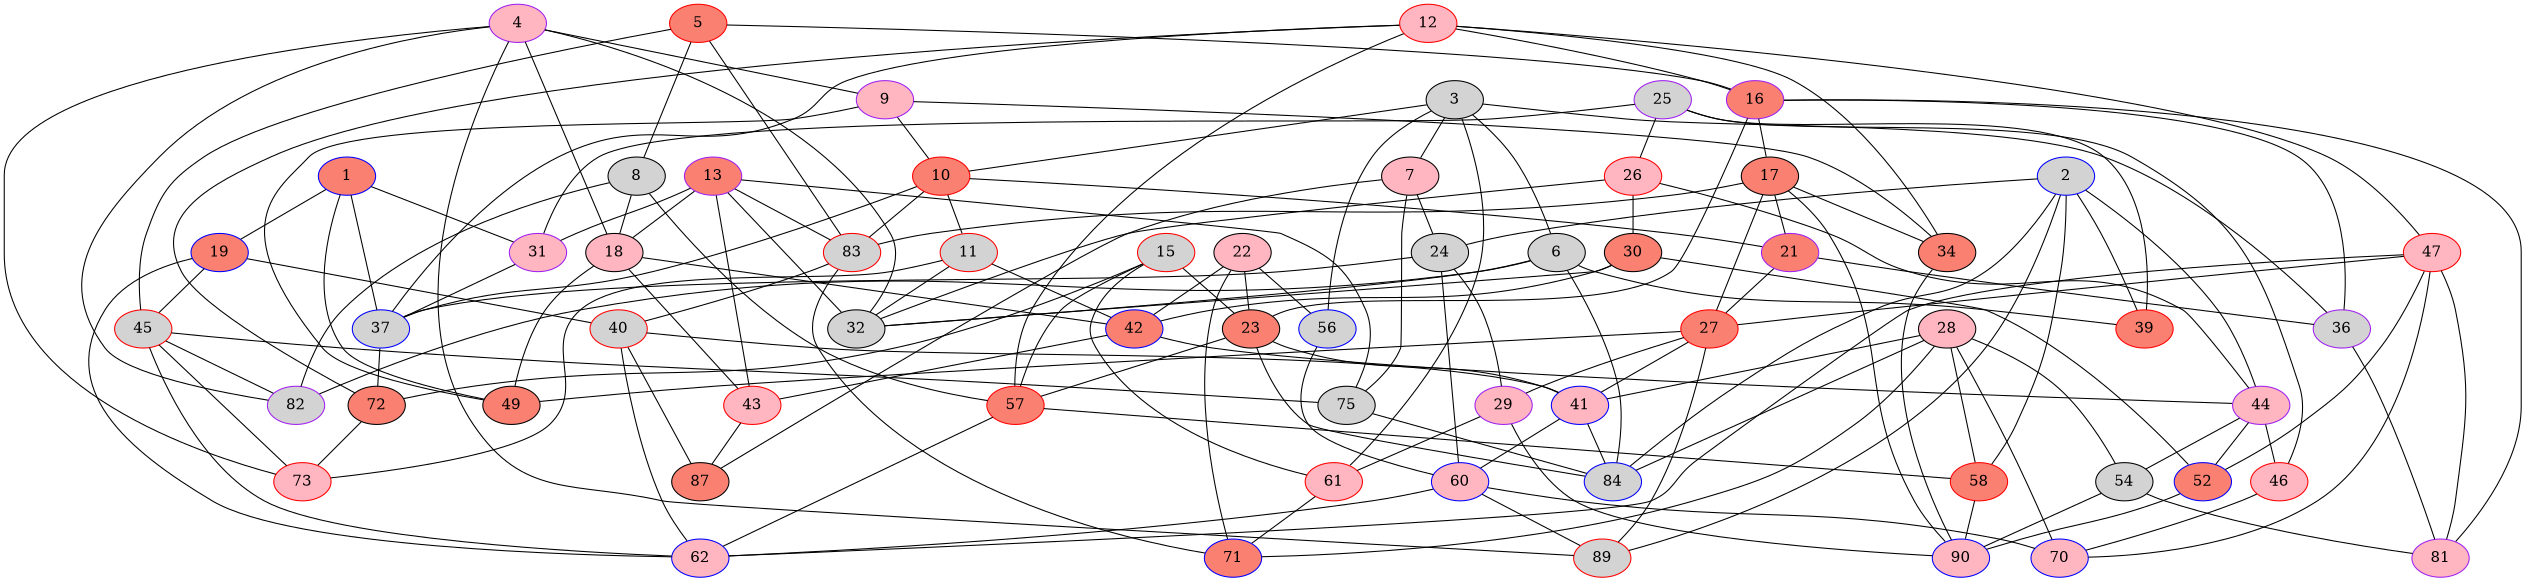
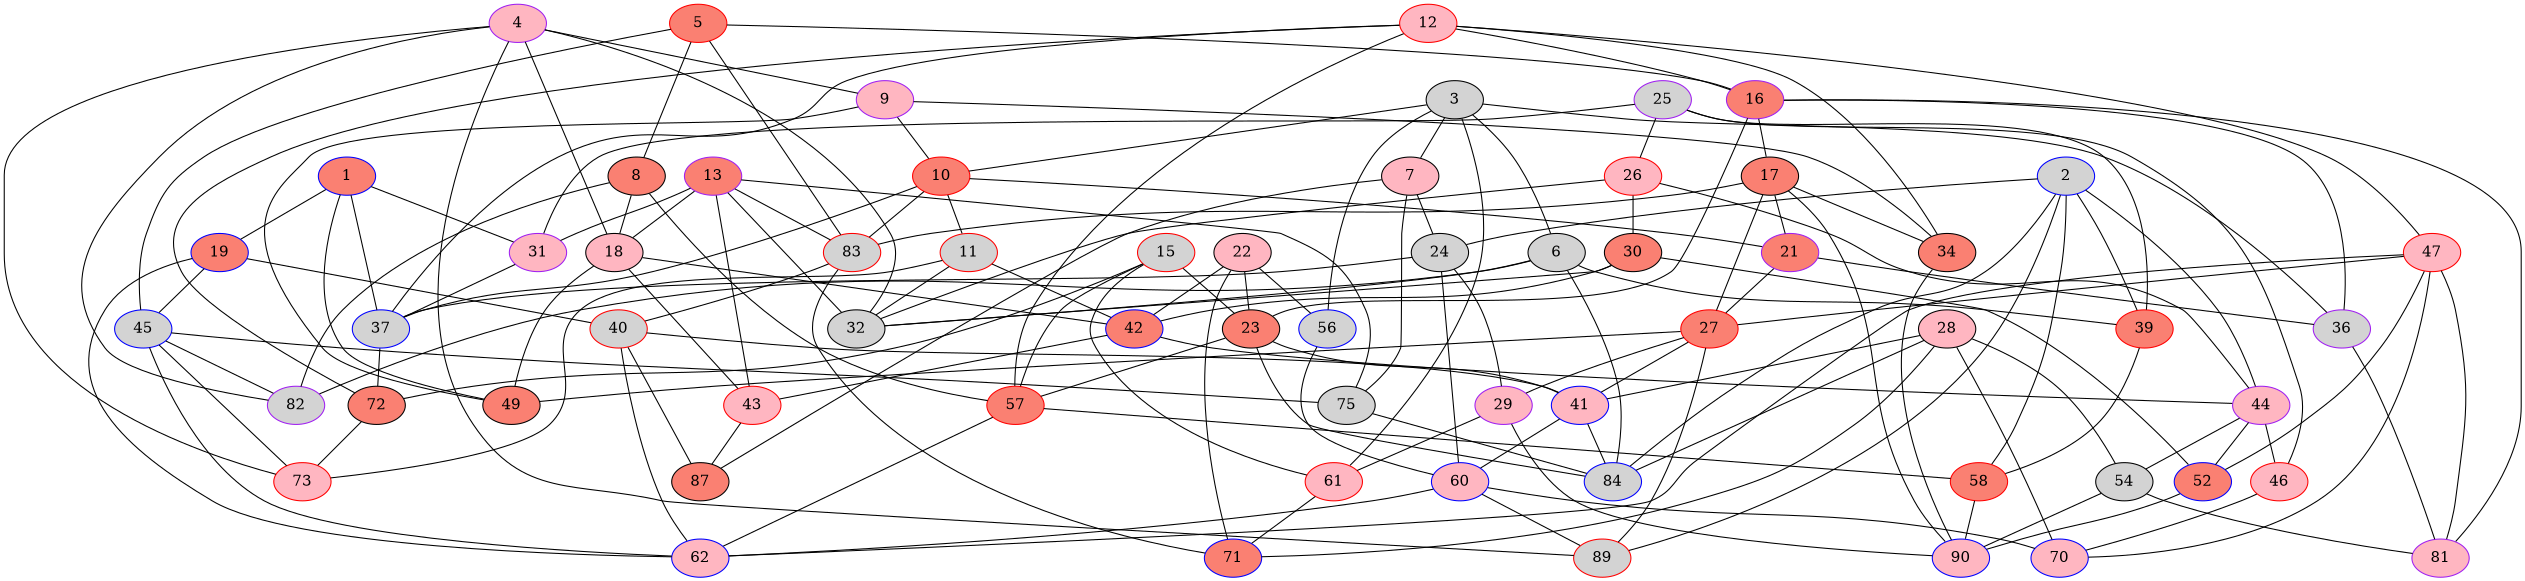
node "8": fillcolor lightgrey -> salmon
node "45": color red -> blue
edge "28" -- "58": now "39" -- "58"
